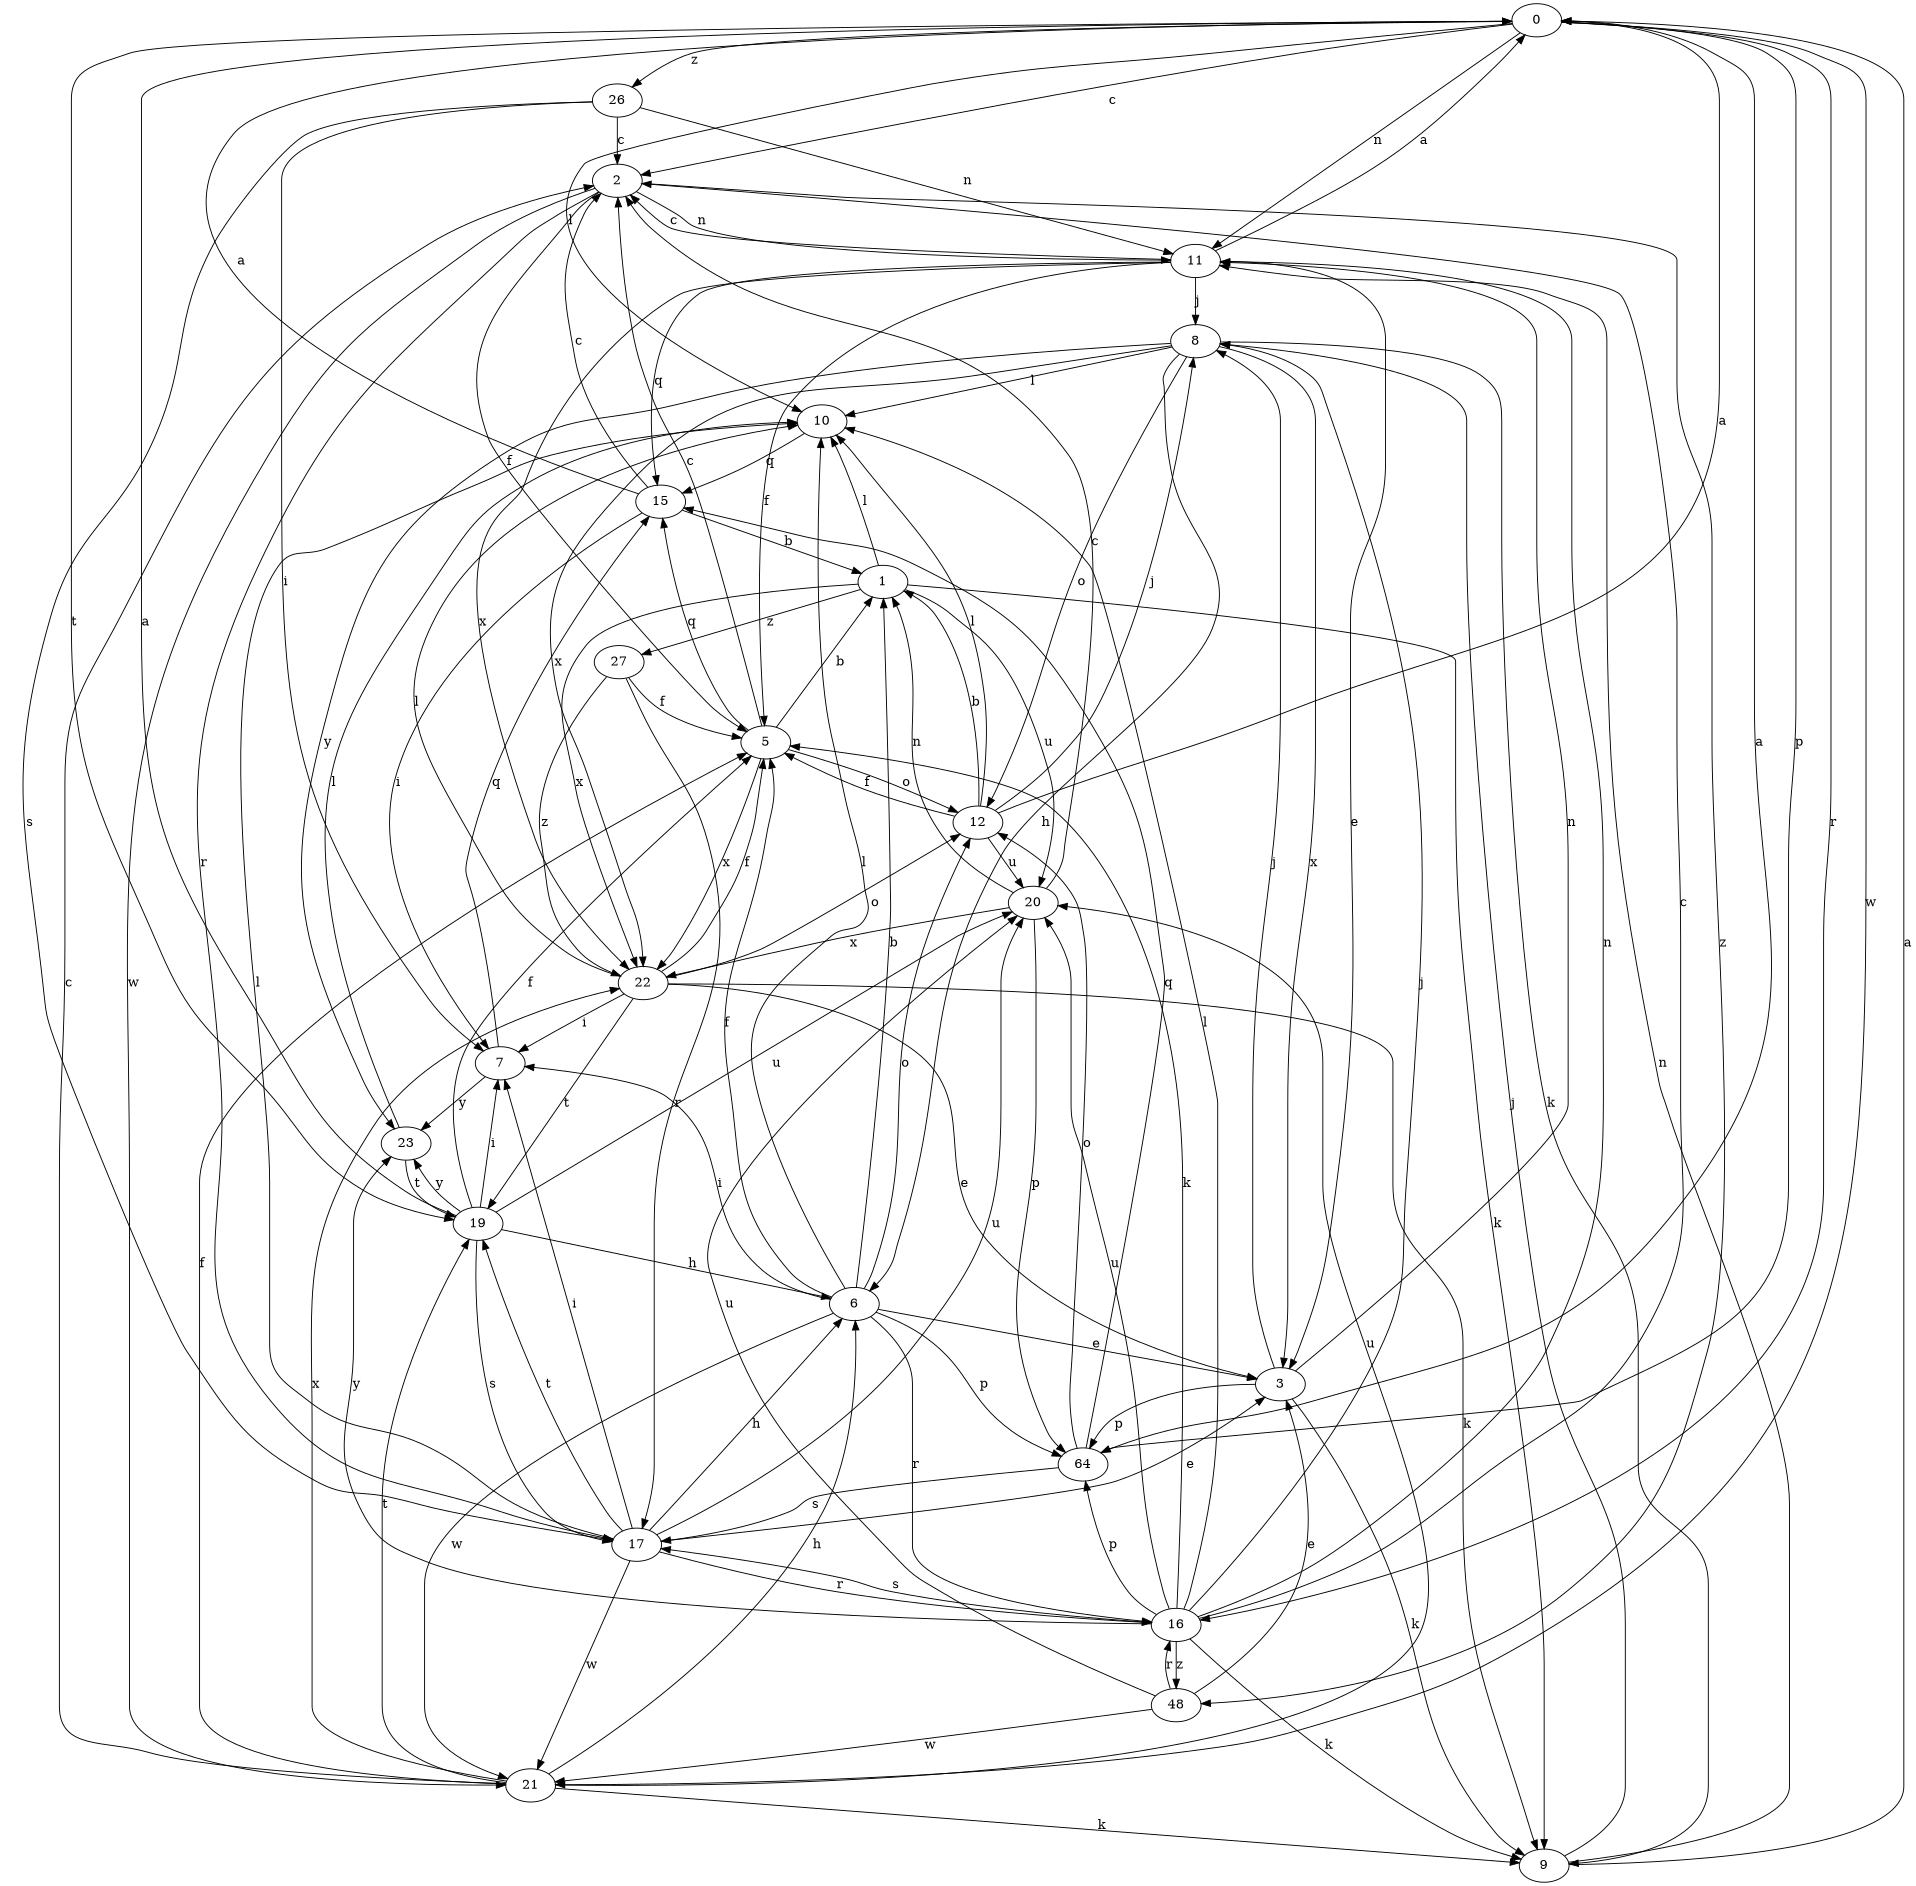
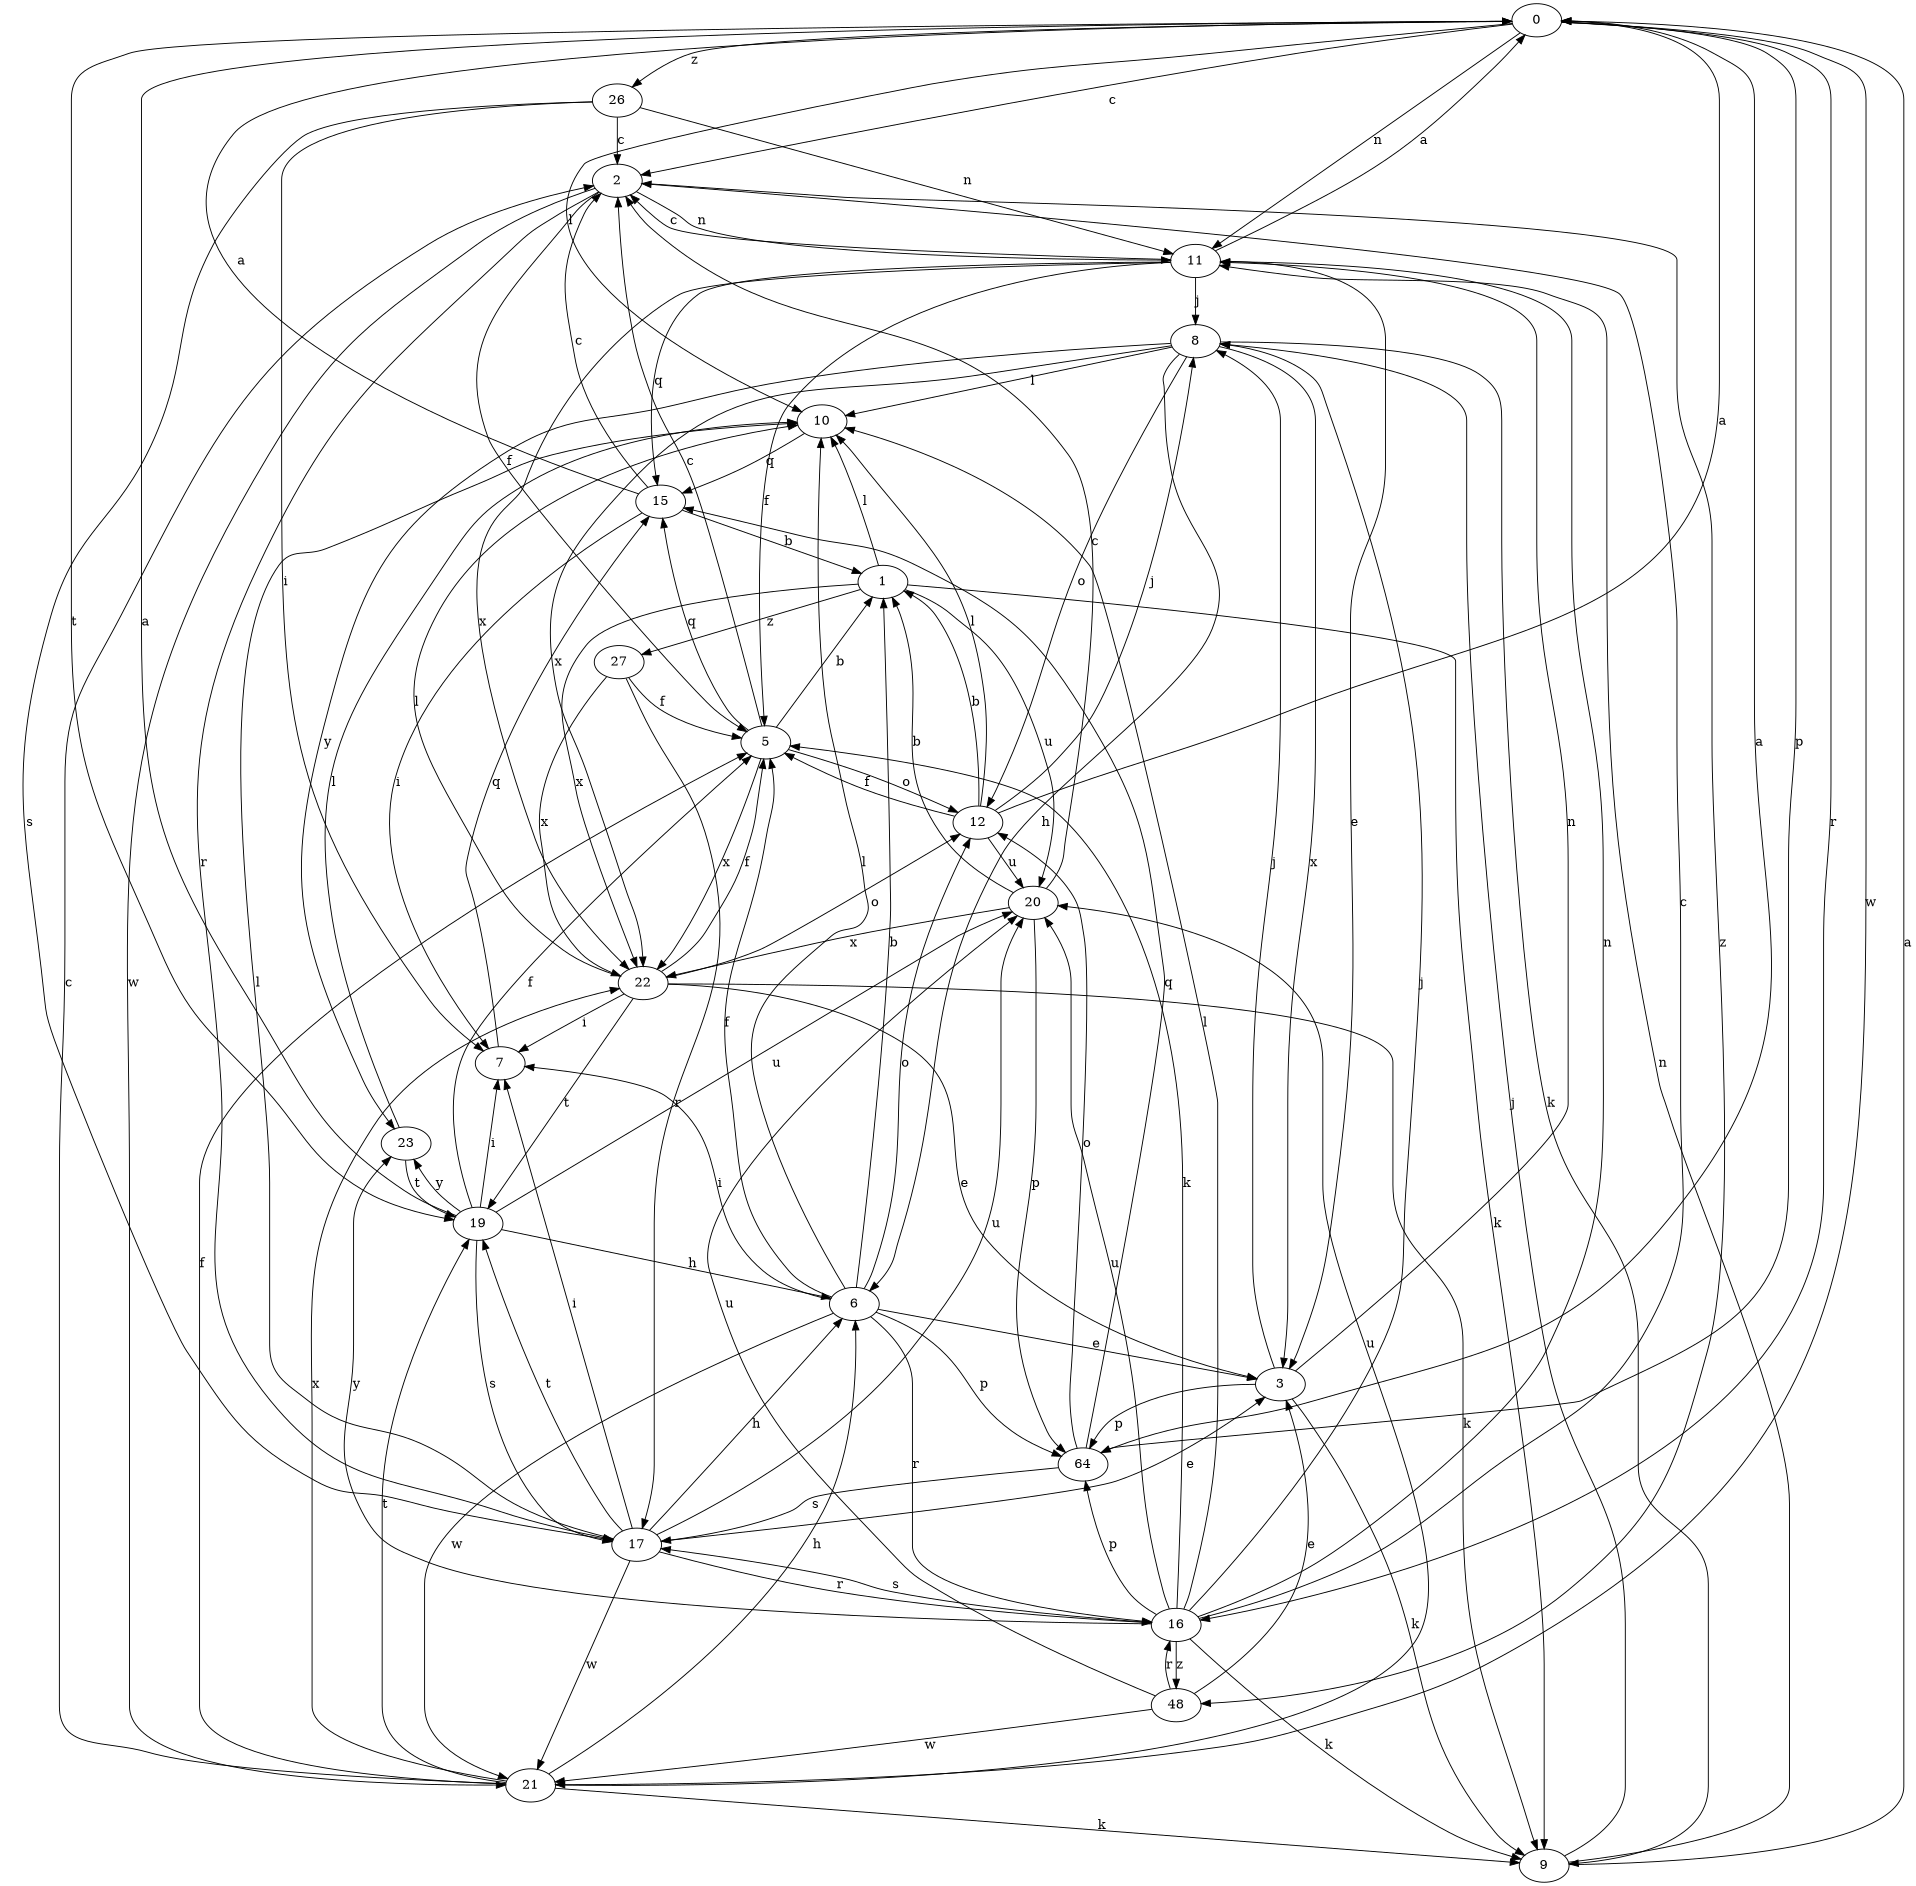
edge "20" -> "1": label "n" -> "b"
edge "27" -> "22": label "z" -> "x"
edge "7" -> "23": removed, label "y"
